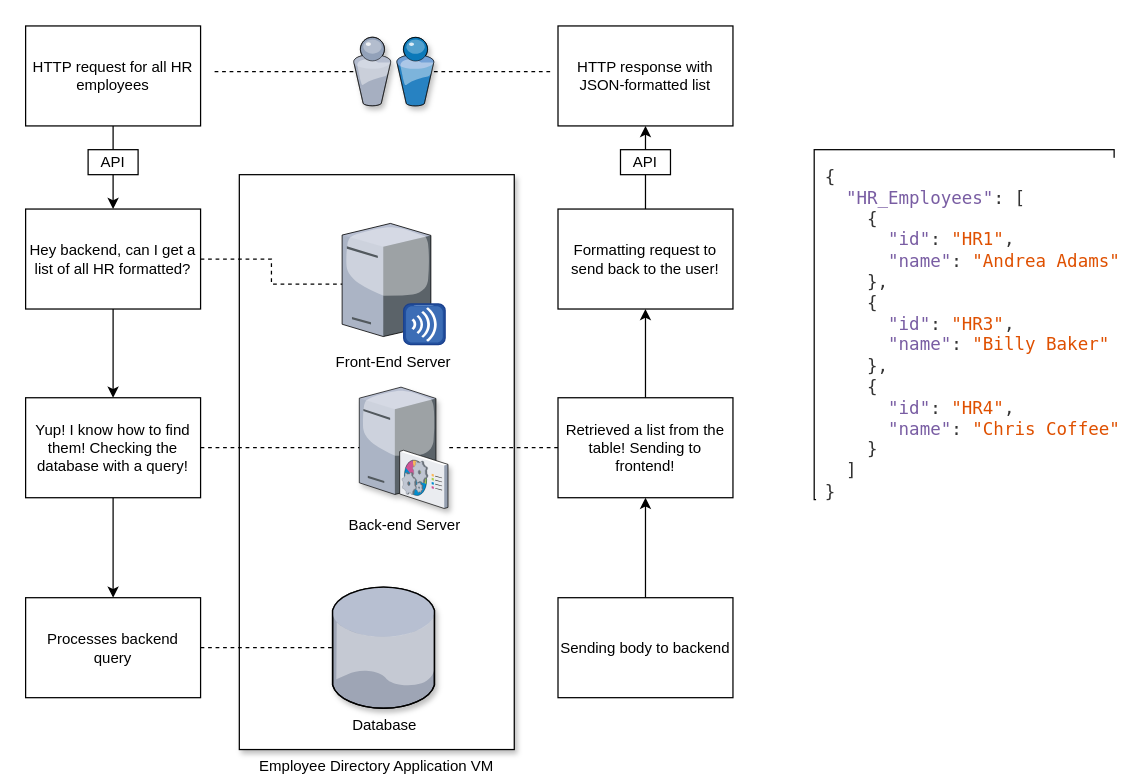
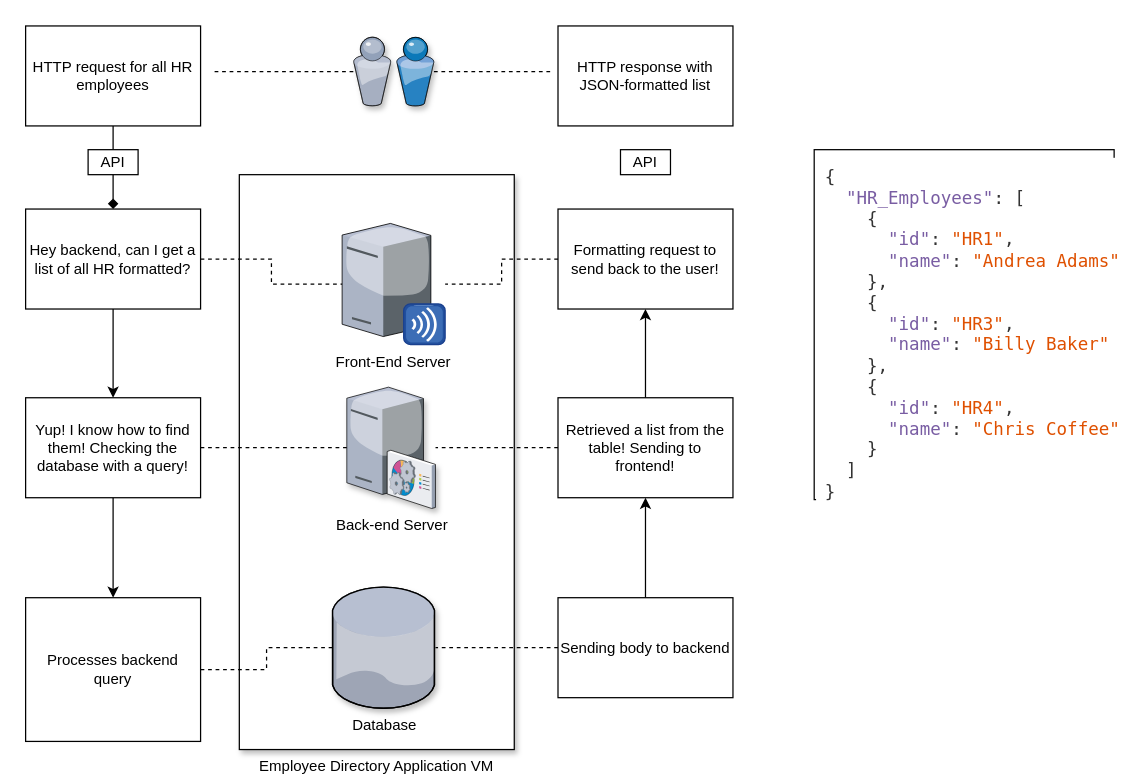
edge "Formatting request to send back to the user!" -> "HTTP response with JSON-formatted list": removed
edge "HTTP request for all HR employees" -> "Hey backend, can I get a list of all HR formatted?": arrowhead classic -> diamond
edge "Formatting request to send back to the user!" -- "Front-End Server": added
node "Back-end Server": moved (404, 448) -> (391, 448)
node "Processes backend query": size 175x100 -> 175x144
edge "Database" -- "Sending body to backend": added
